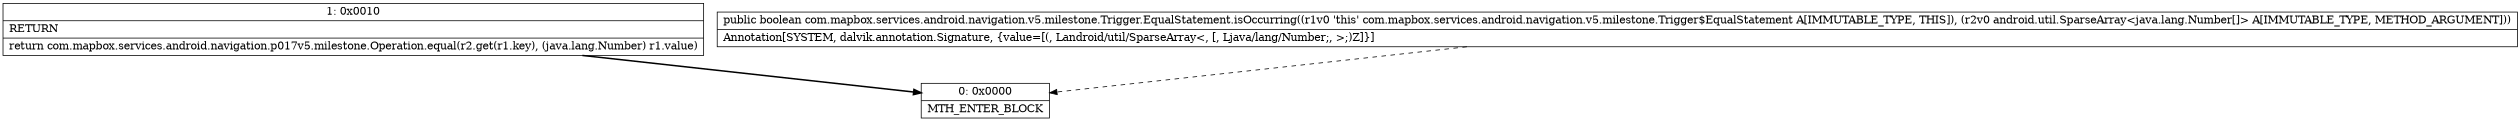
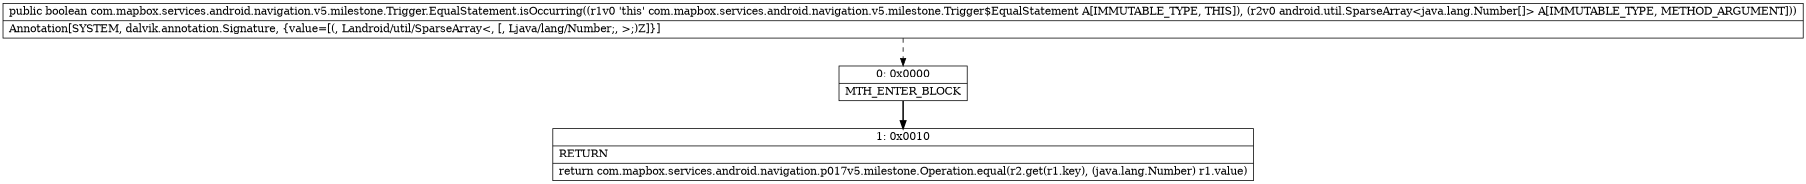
edge "1: 0x0010" -> "0: 0x0000": reversed
